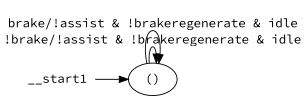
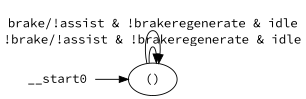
node "__start1": label "__start1" -> "__start0"
